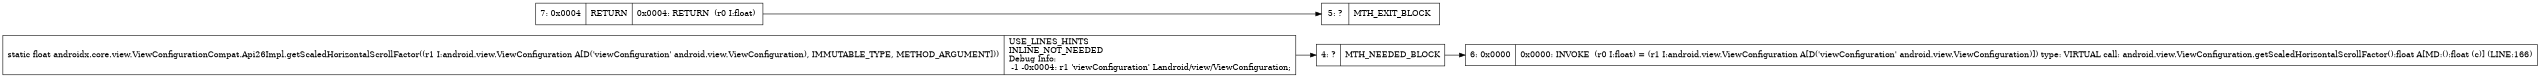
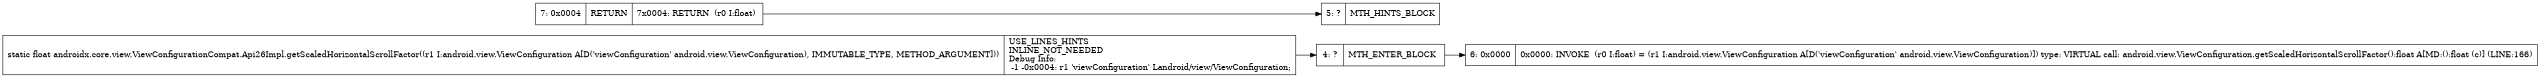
node "7: 0x0004": text "0x0004: RETURN  (r0 I:float)" -> "7x0004: RETURN  (r0 I:float)"
node "5: ?": text "MTH_EXIT_BLOCK" -> "MTH_HINTS_BLOCK"
node "4: ?": text "MTH_NEEDED_BLOCK" -> "MTH_ENTER_BLOCK"
